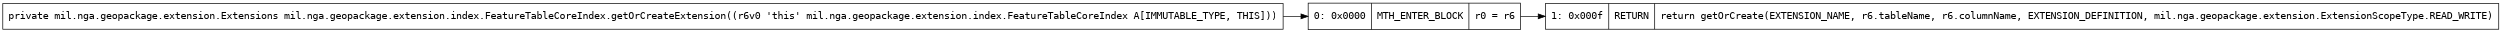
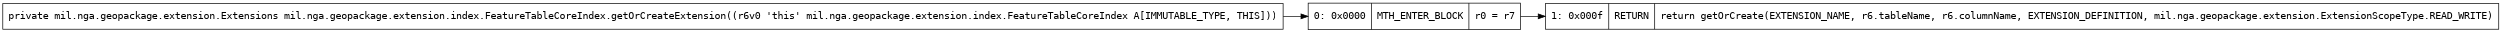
node "0: 0x0000": text "r0 = r6" -> "r0 = r7"
